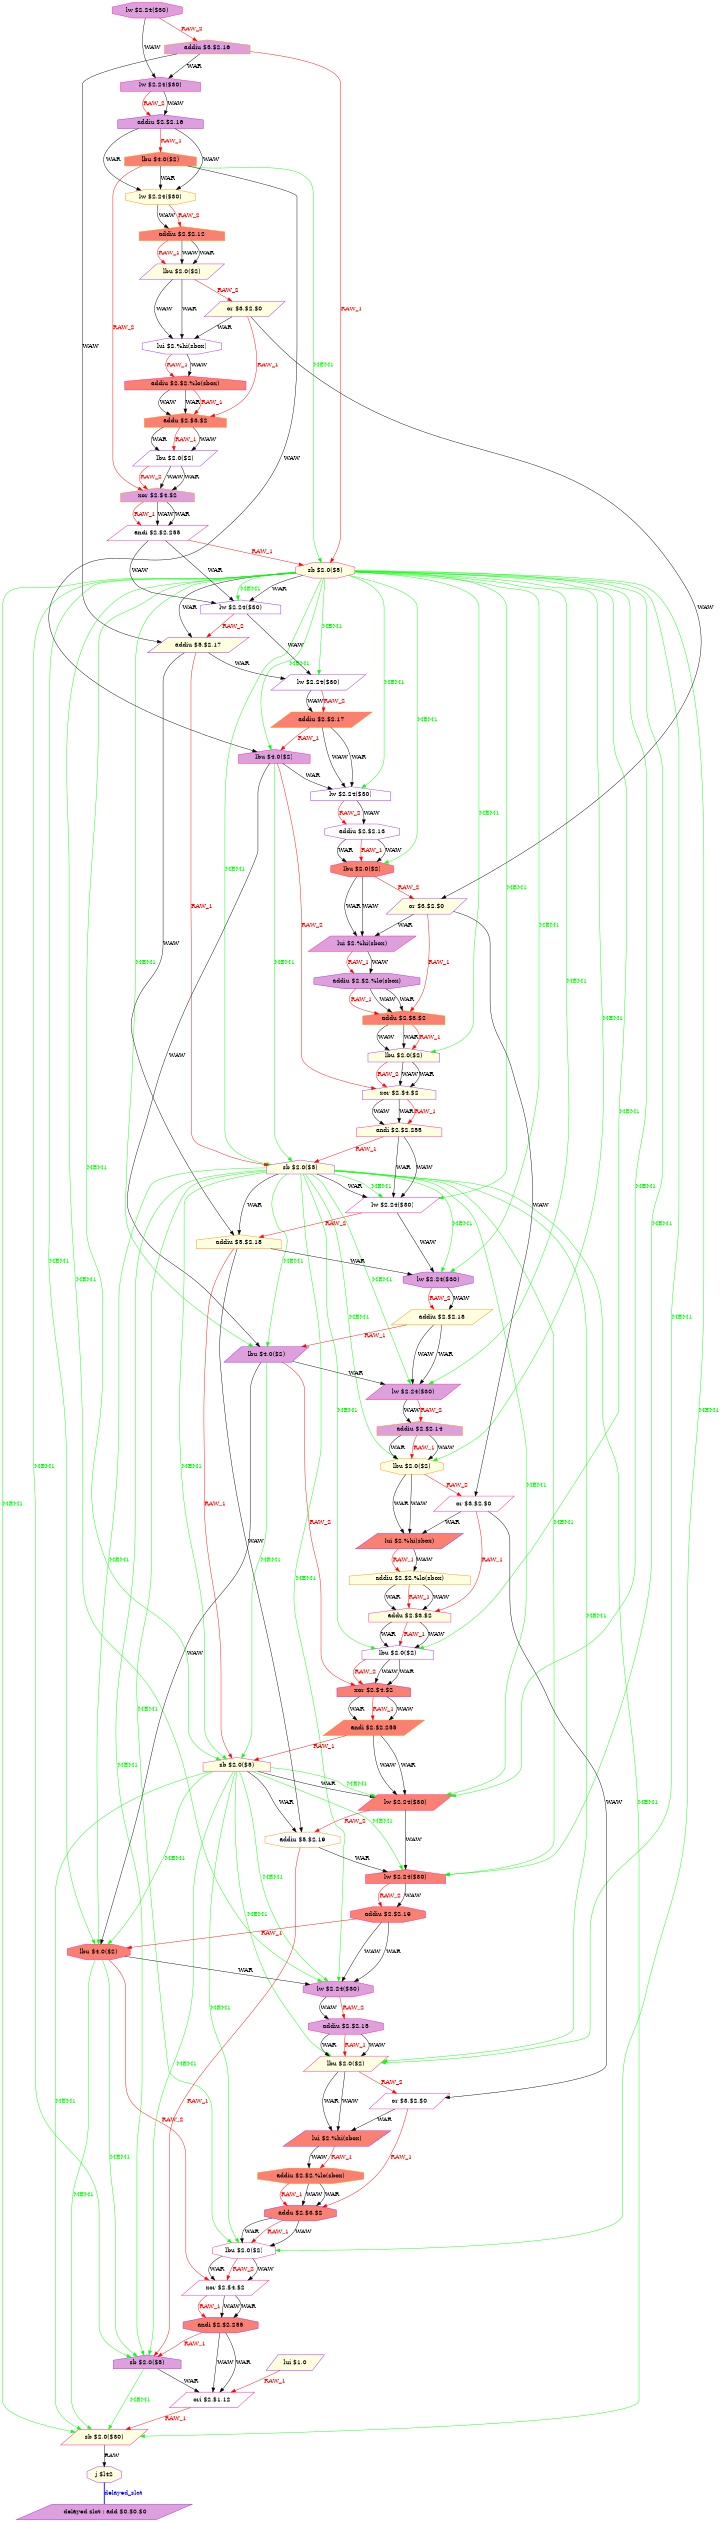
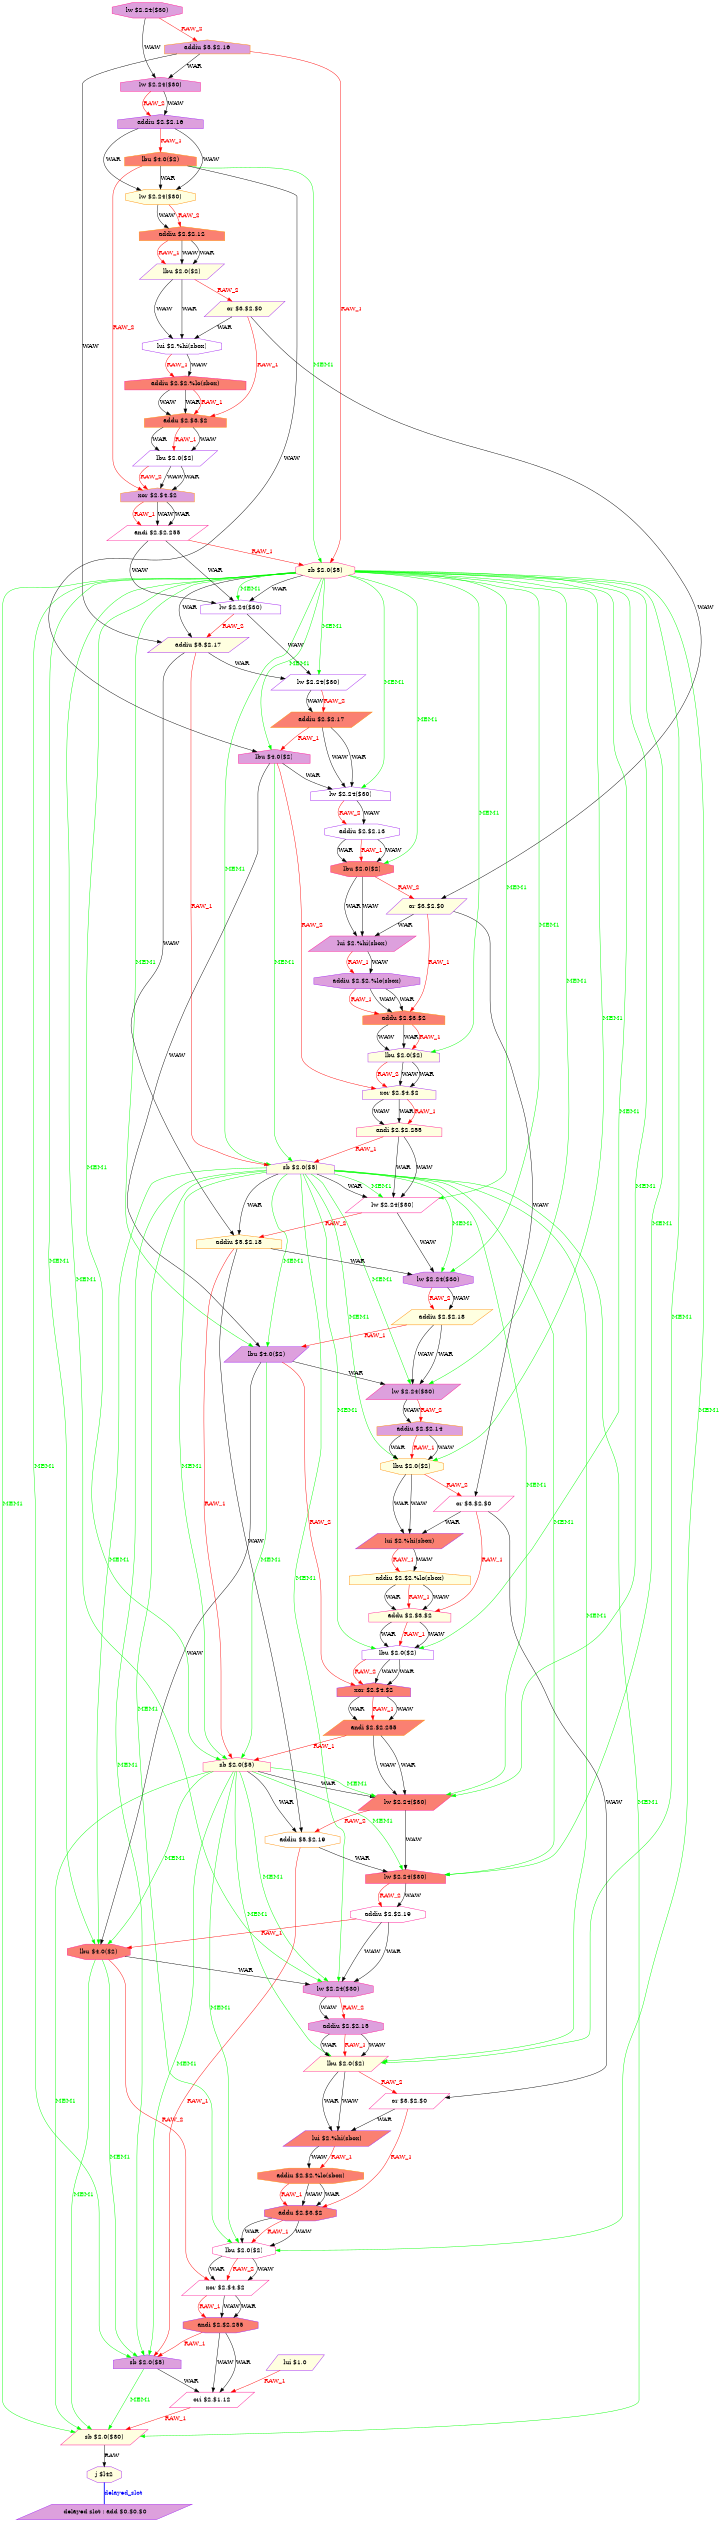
node "addiu $2,$2,19": fillcolor salmon -> white
